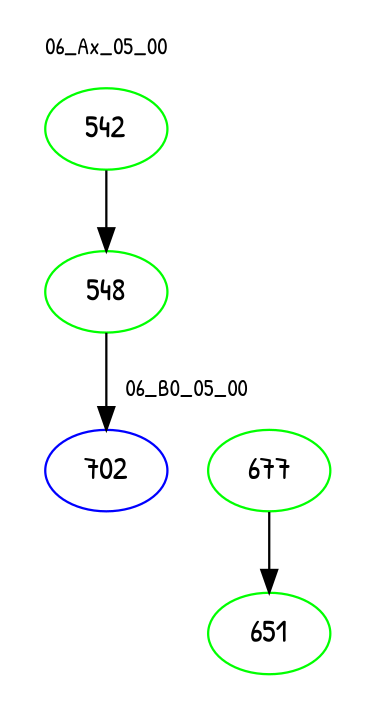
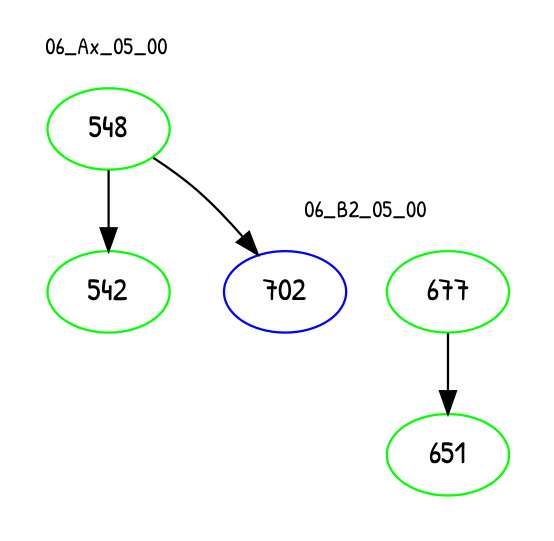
edge "542" -> "548": reversed
cluster "06_B0_05_00": label "06_B0_05_00" -> "06_B2_05_00"
